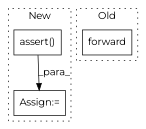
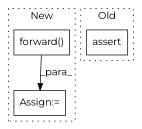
node "assert()": label "assert()" -> "forward()"
node "forward": label "forward" -> "assert"
